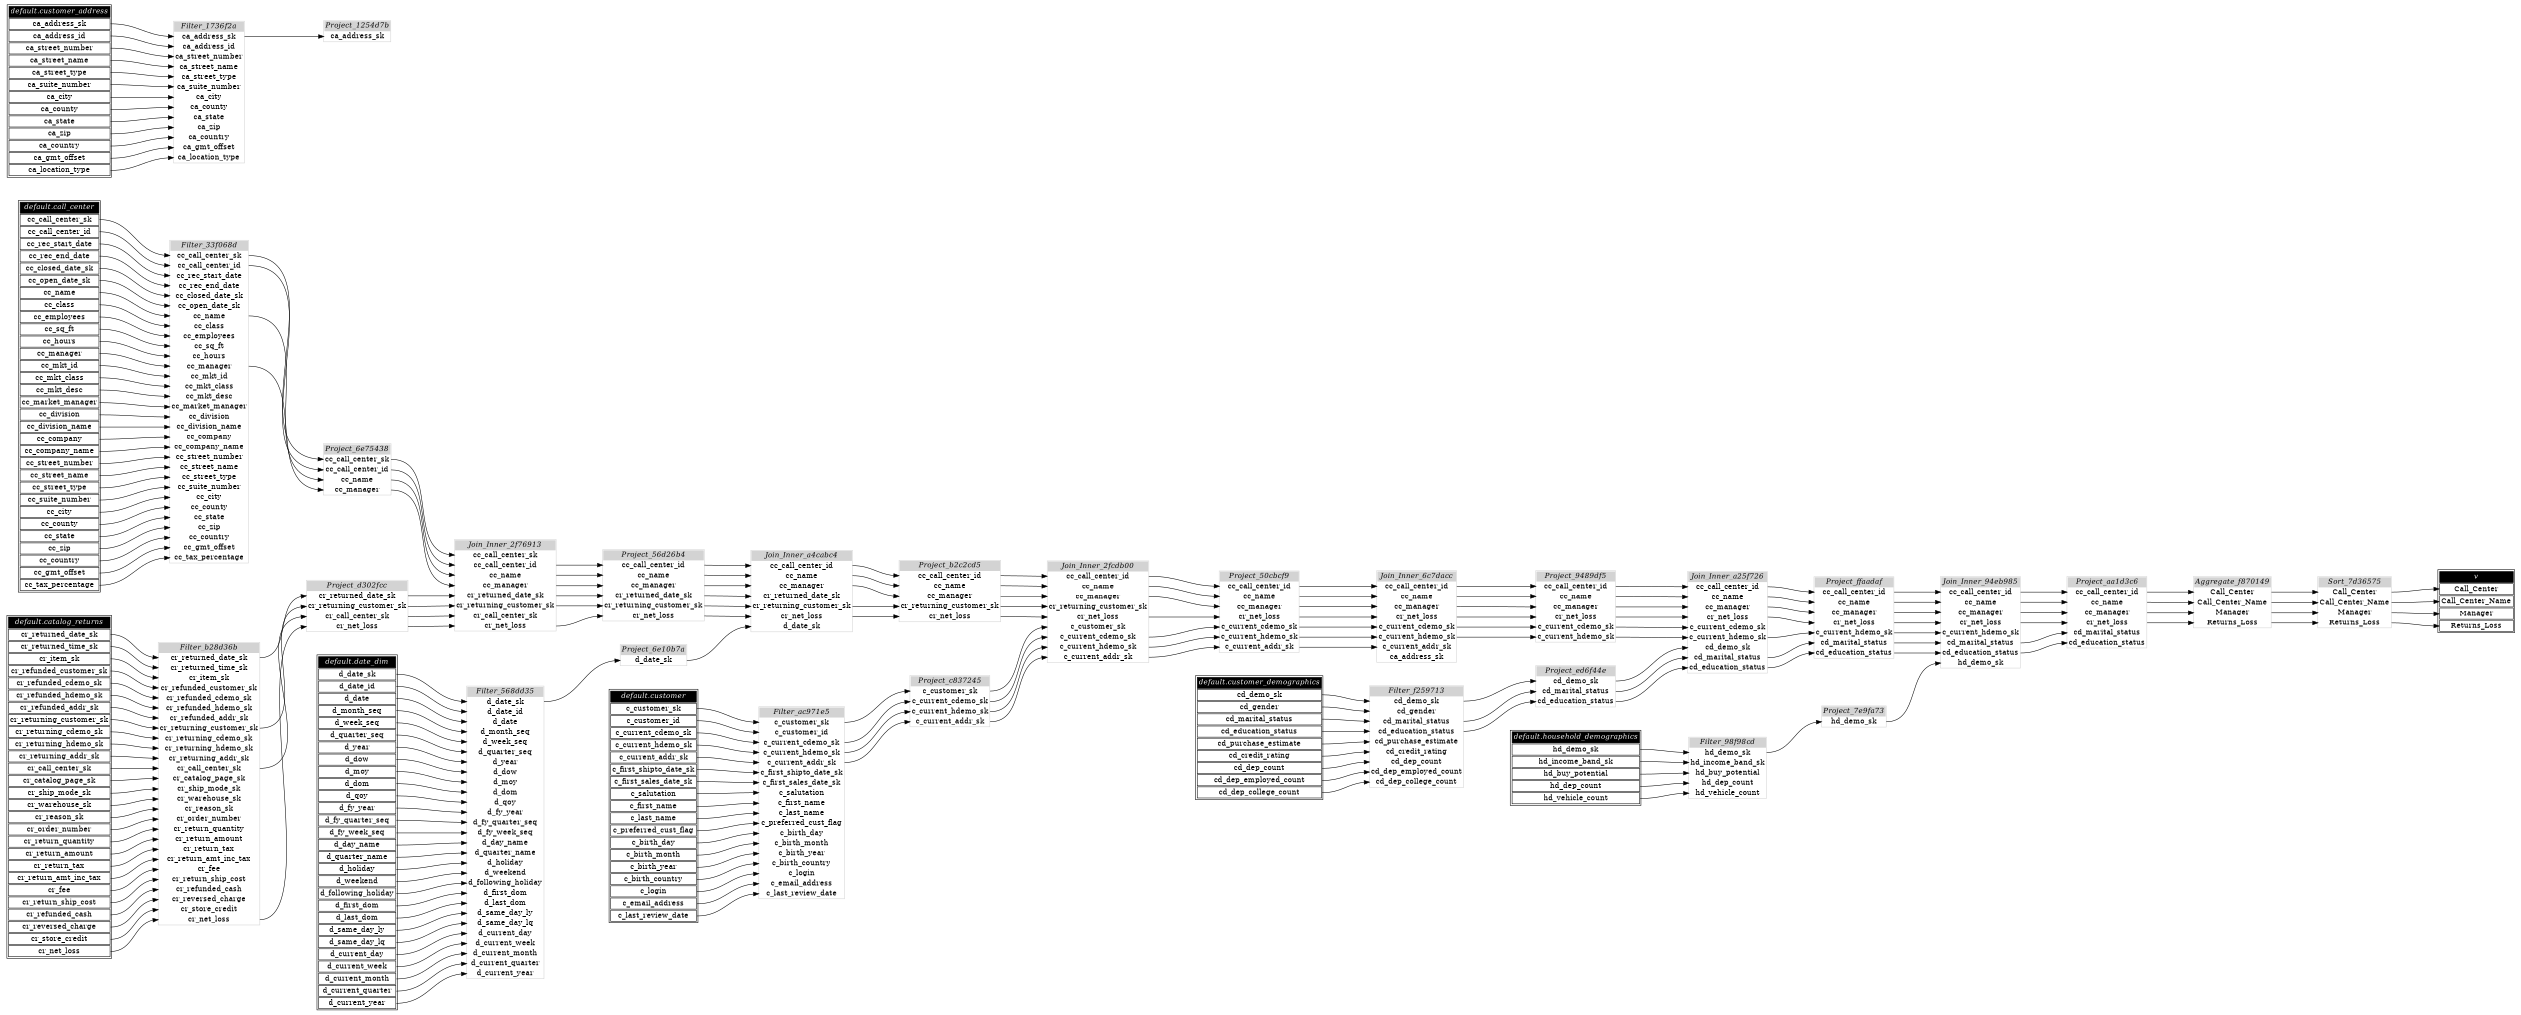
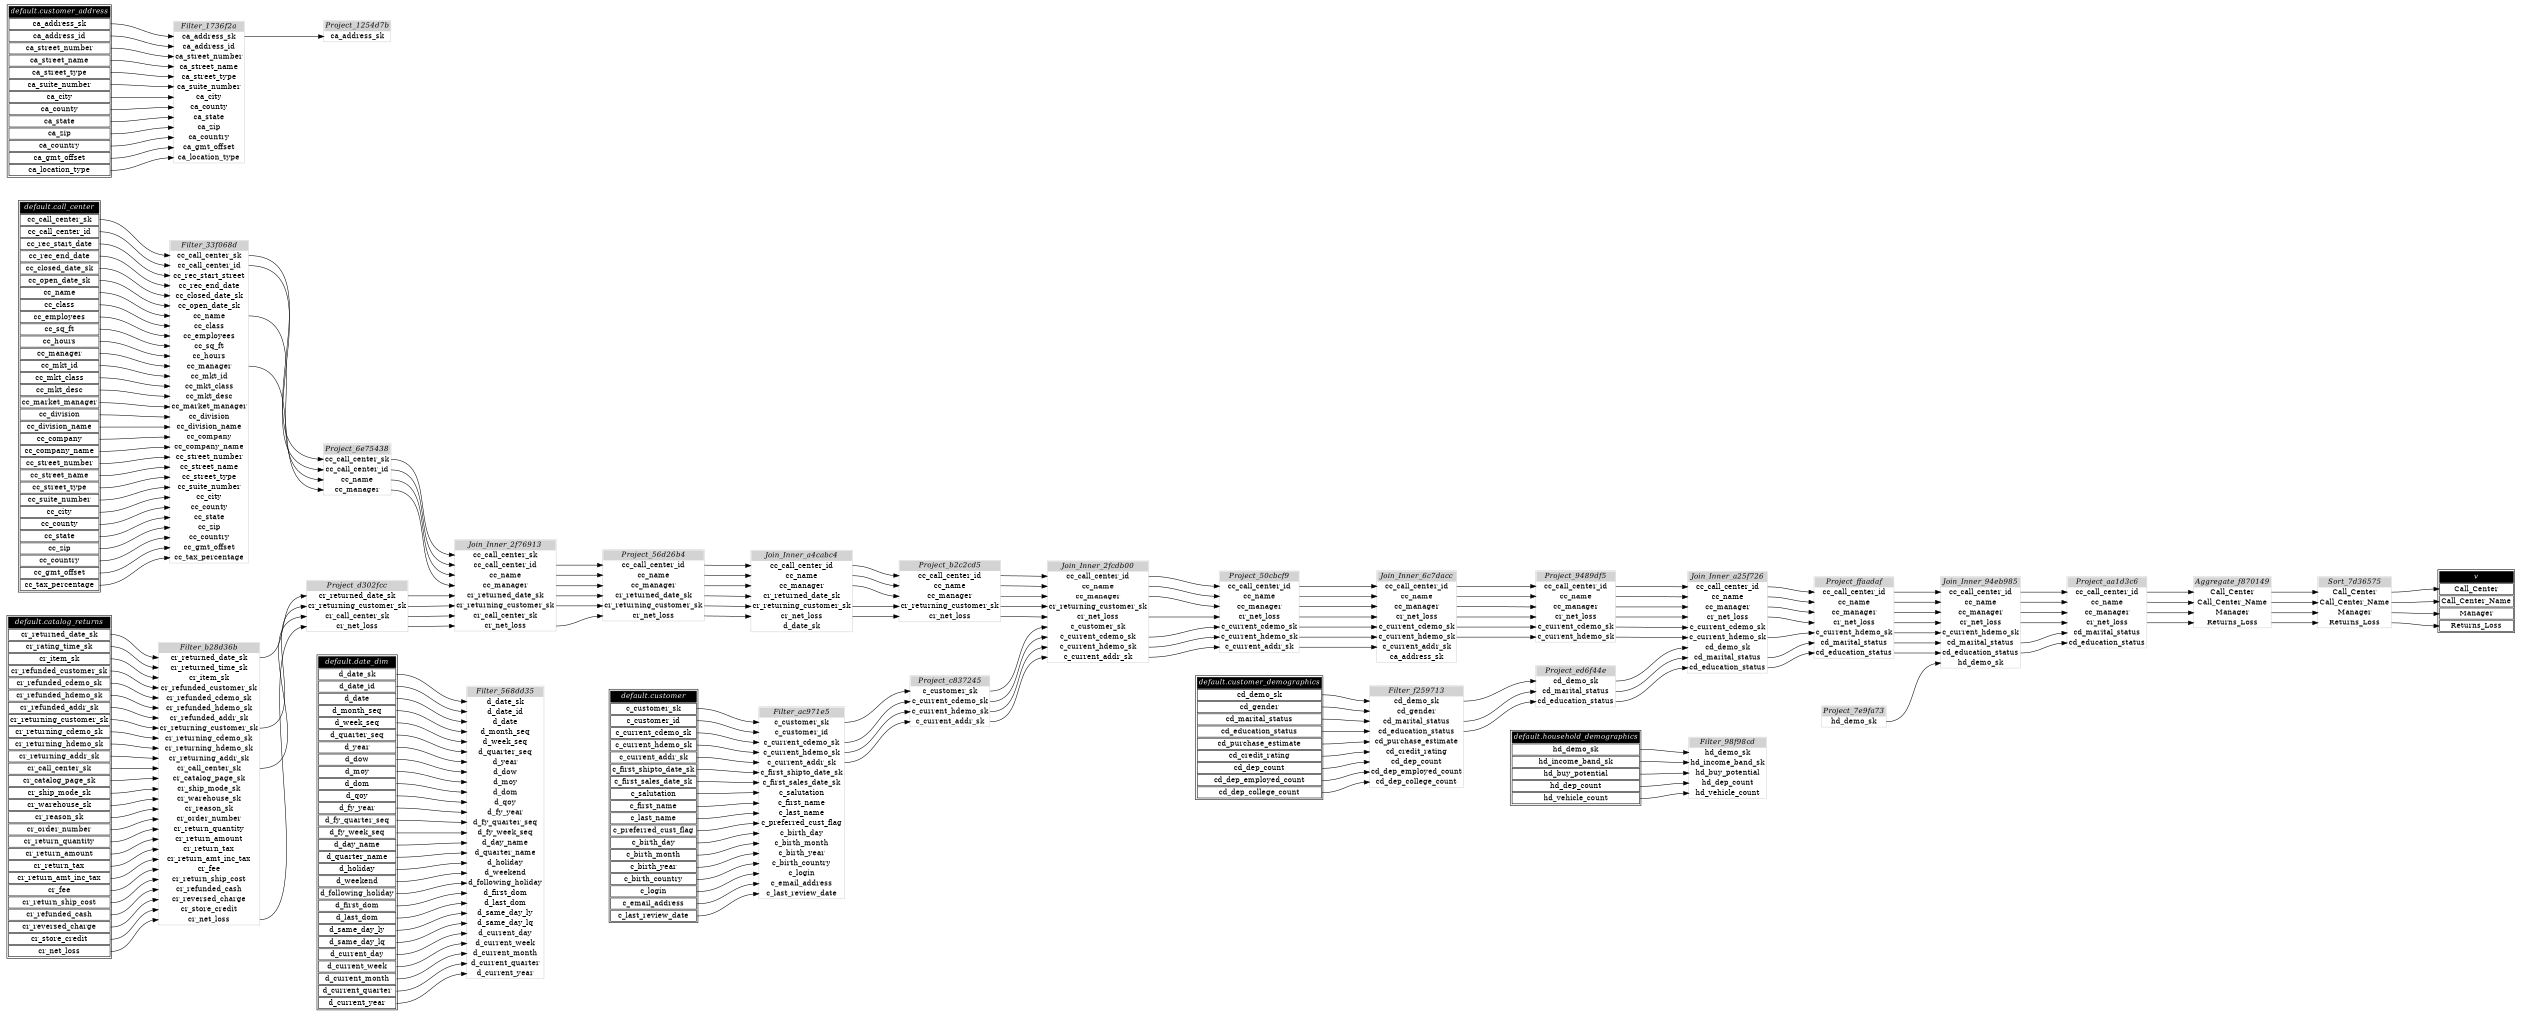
node "Filter_33f068d": text "cc_rec_start_date" -> "cc_rec_start_street"
node "default.catalog_returns": text "cr_returned_time_sk" -> "cr_rating_time_sk"
node "Project_6e10b7a": removed
edge "Filter_98f98cd" -> "Project_7e9fa73": removed
